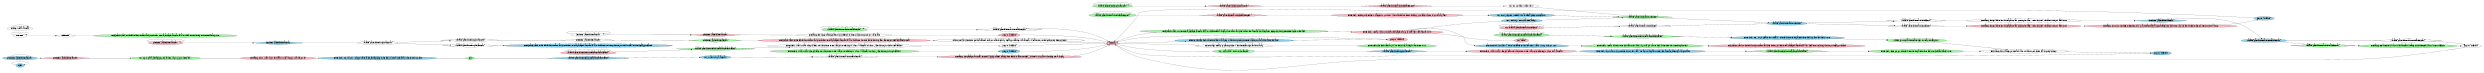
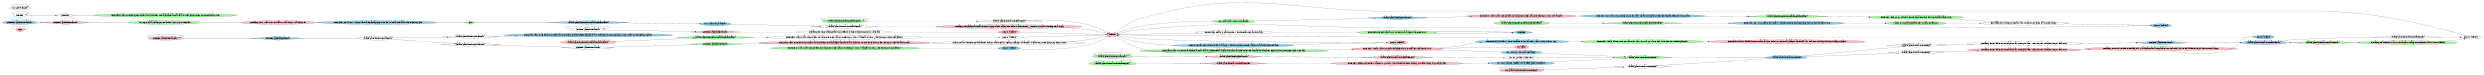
node "Fucking: Steal a raincoat.": label "Fucking: Steal a raincoat." -> "You: Steal a raincoat."
node "!(IsKimHere())": added
node "START": fillcolor skyblue -> lightpink
